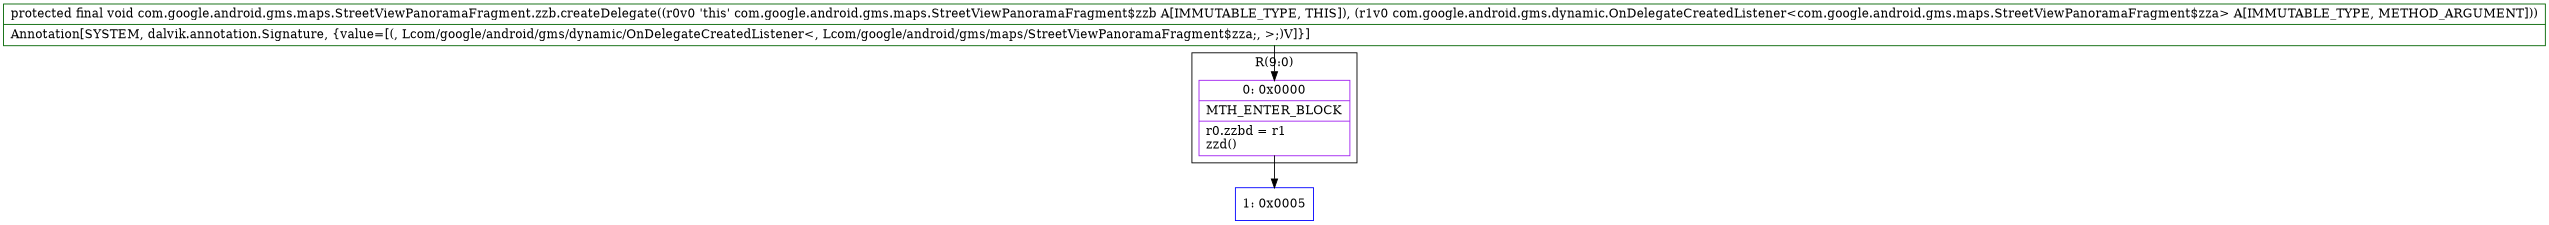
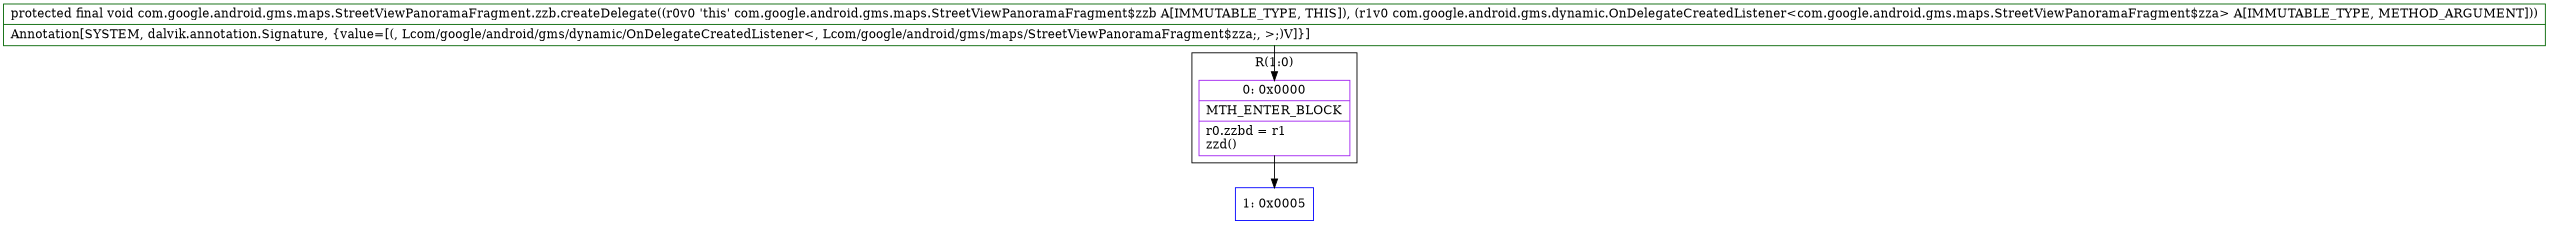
cluster "R(9:0)": label "R(9:0)" -> "R(1:0)"
